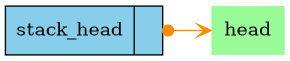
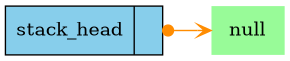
node "head": label "head" -> "null"
